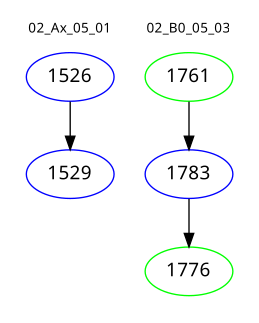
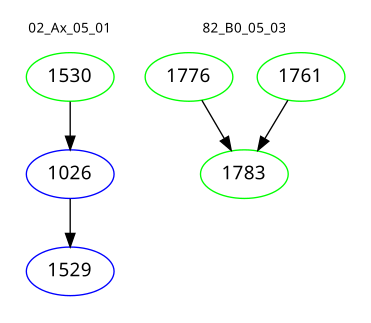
cluster "02_B0_05_03": label "02_B0_05_03" -> "82_B0_05_03"
node "1530": added
node "1526": label "1526" -> "1026"
node "1783": color blue -> green
edge "1783" -> "1776": reversed
